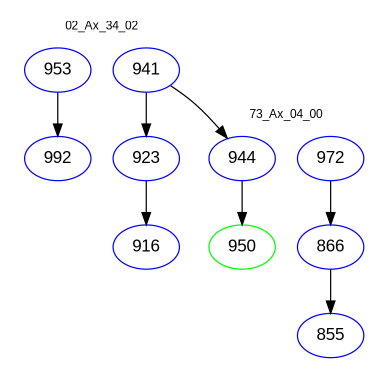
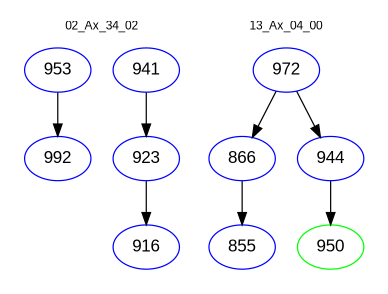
edge "941" -> "944": now "972" -> "944"
cluster "73_Ax_04_00": label "73_Ax_04_00" -> "13_Ax_04_00"
